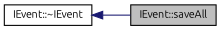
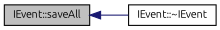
edge "IEvent::saveAll" -> "IEvent::~IEvent": reversed
